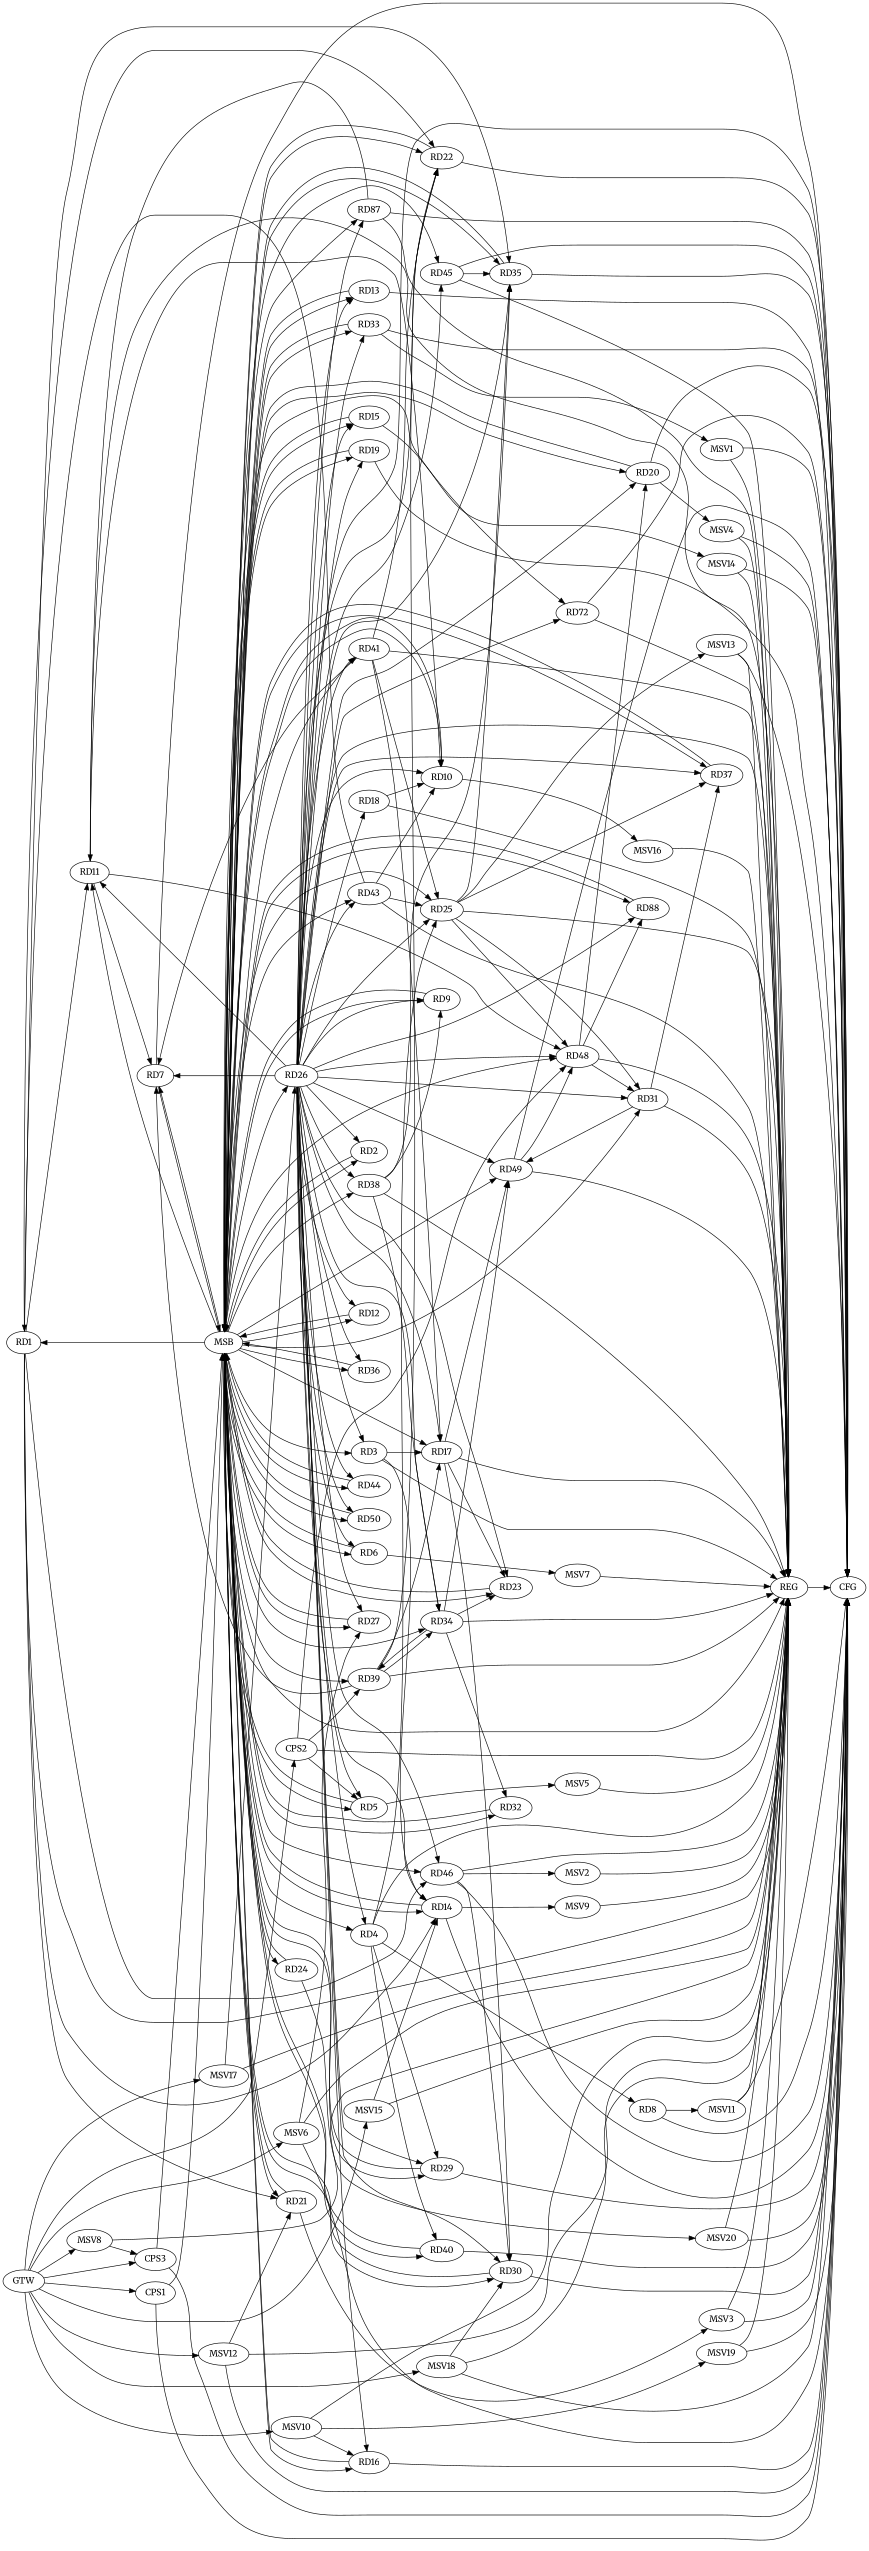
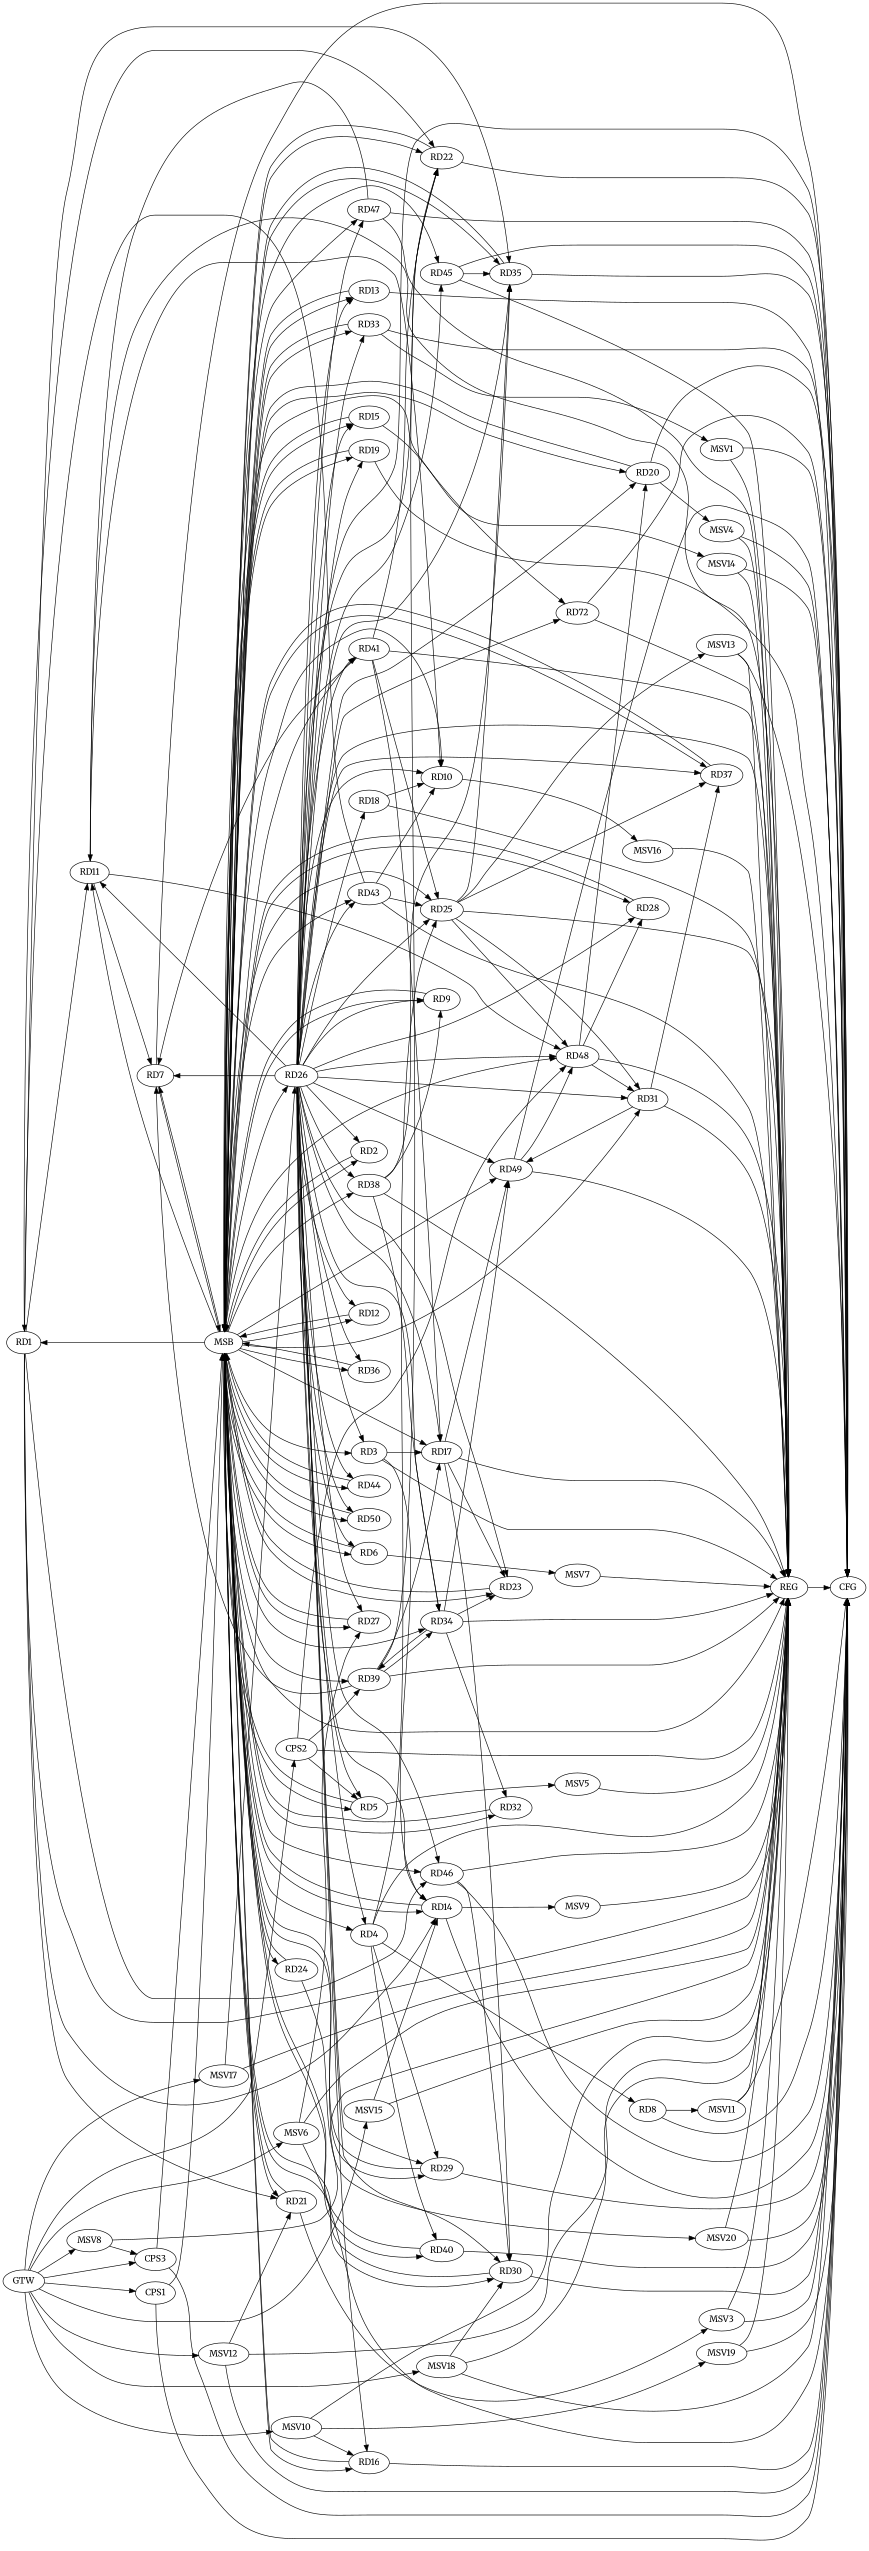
node "RD87": label "RD87" -> "RD47"
edge "RD10" -> "MSB": removed
node "RD88": label "RD88" -> "RD28"
node "MSV2": removed
